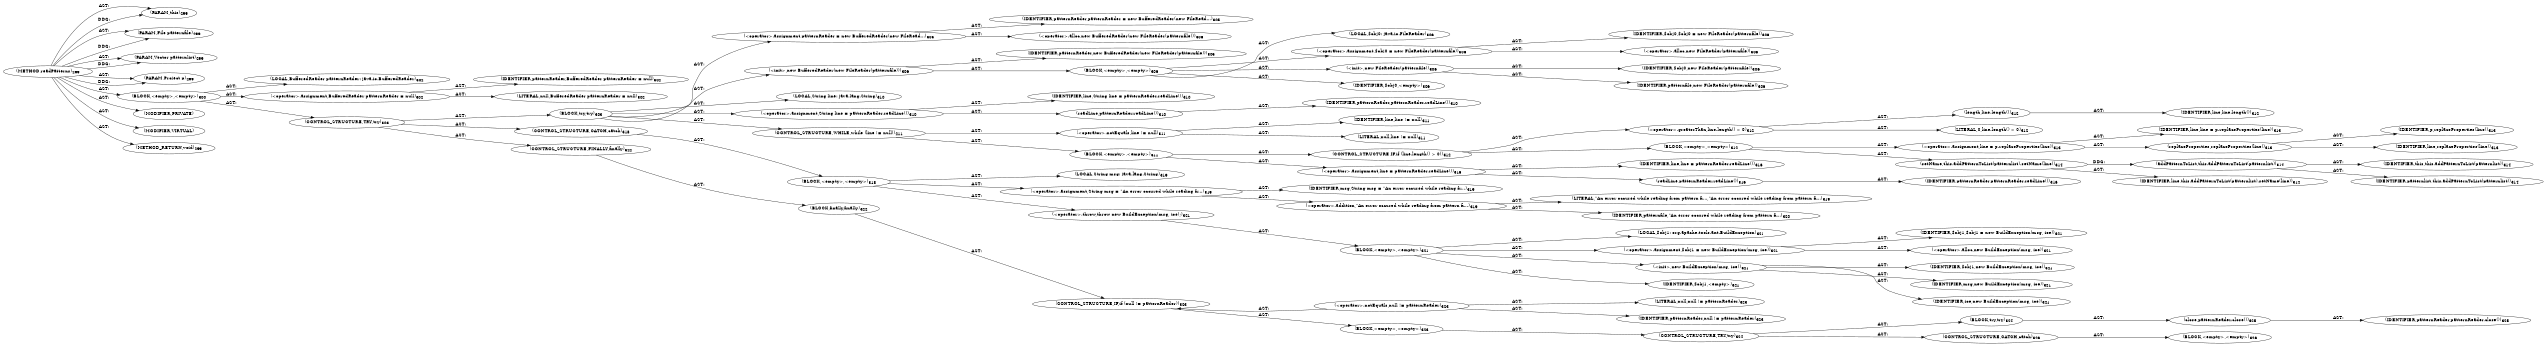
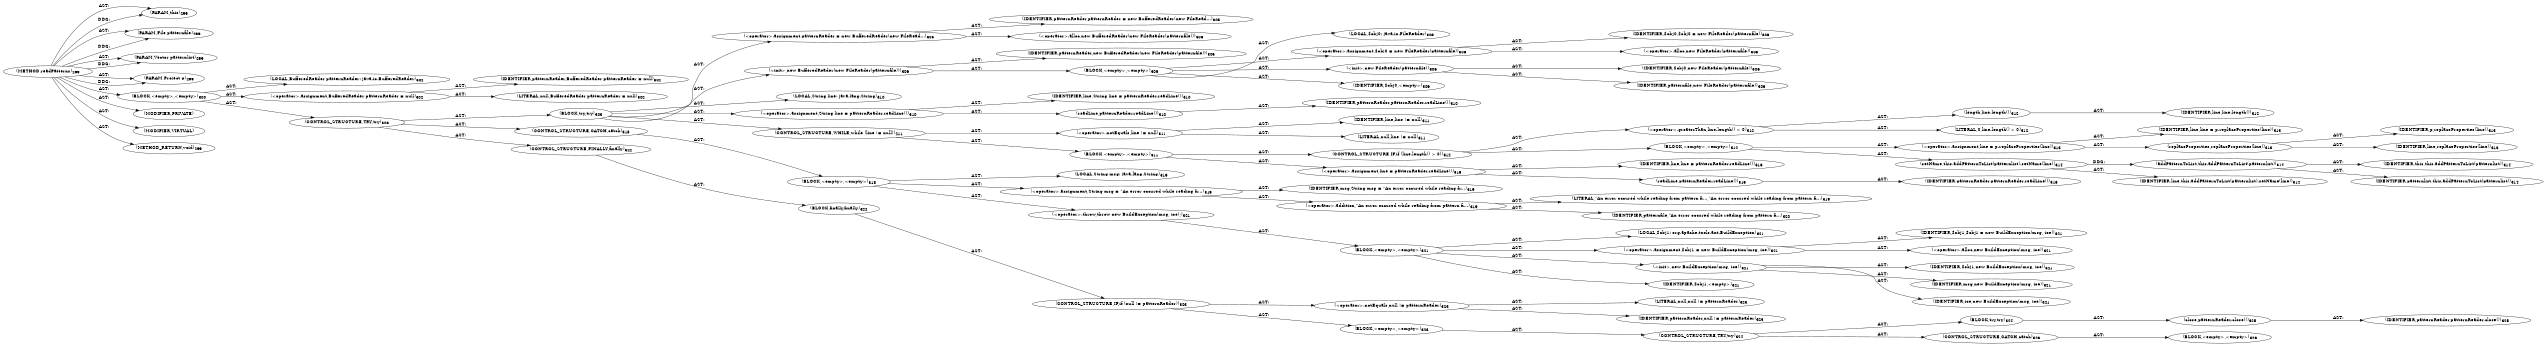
edge "(<operator>.notEquals,null != patternReader)" -> "(CONTROL_STRUCTURE,IF,if (null != patternReader))": reversed
